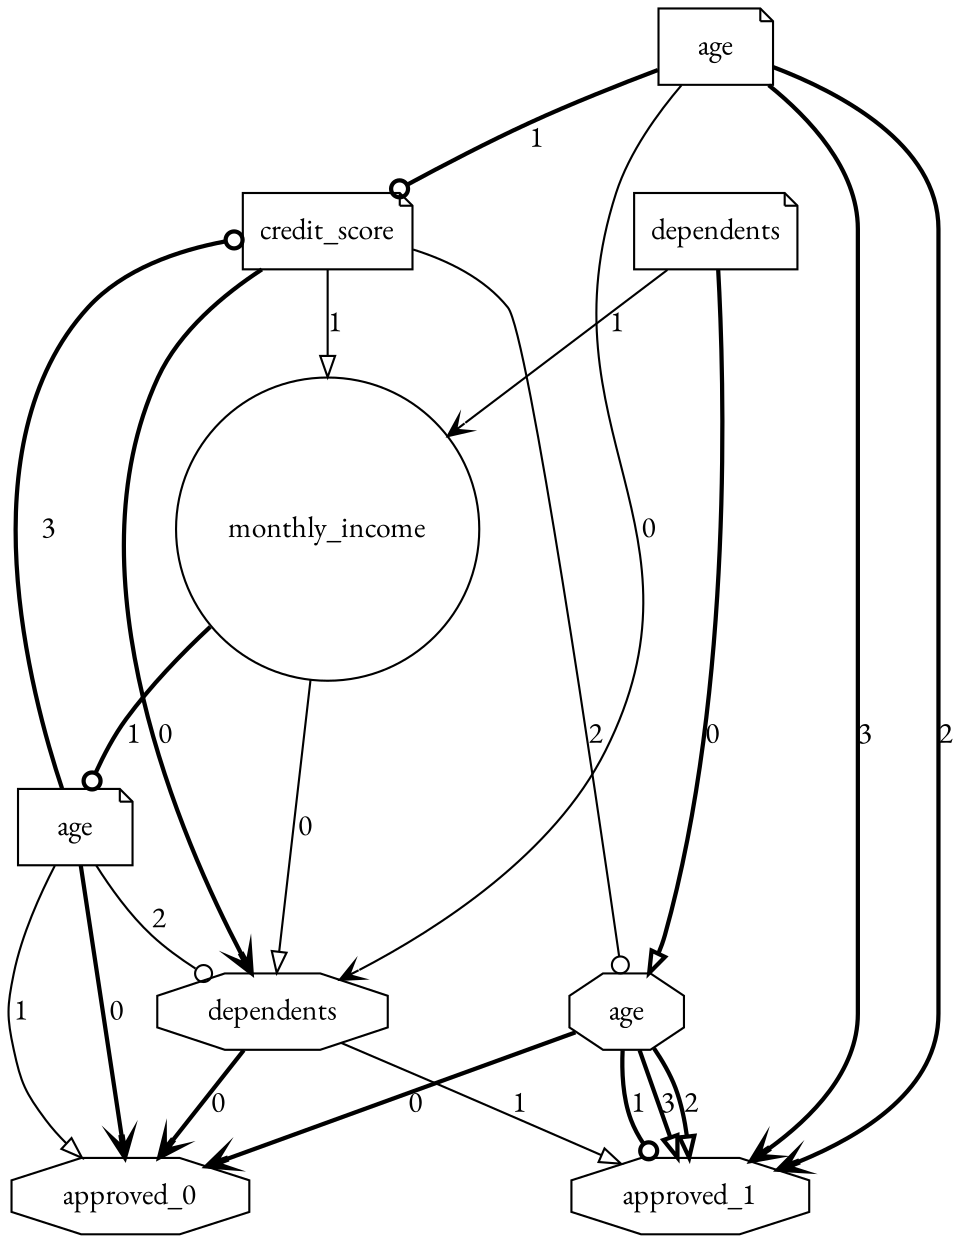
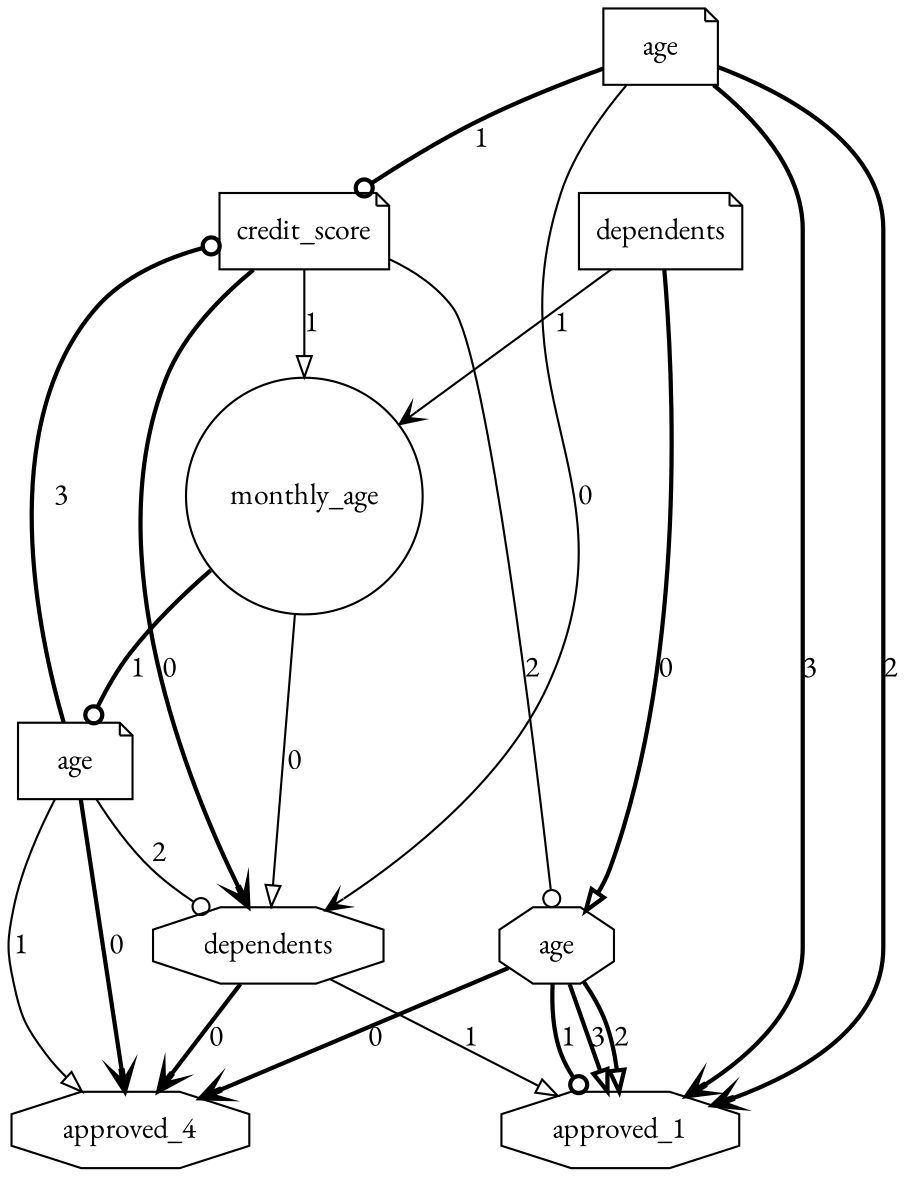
node "monthly_income": label "monthly_income" -> "monthly_age"
node "approved_0": label "approved_0" -> "approved_4"
